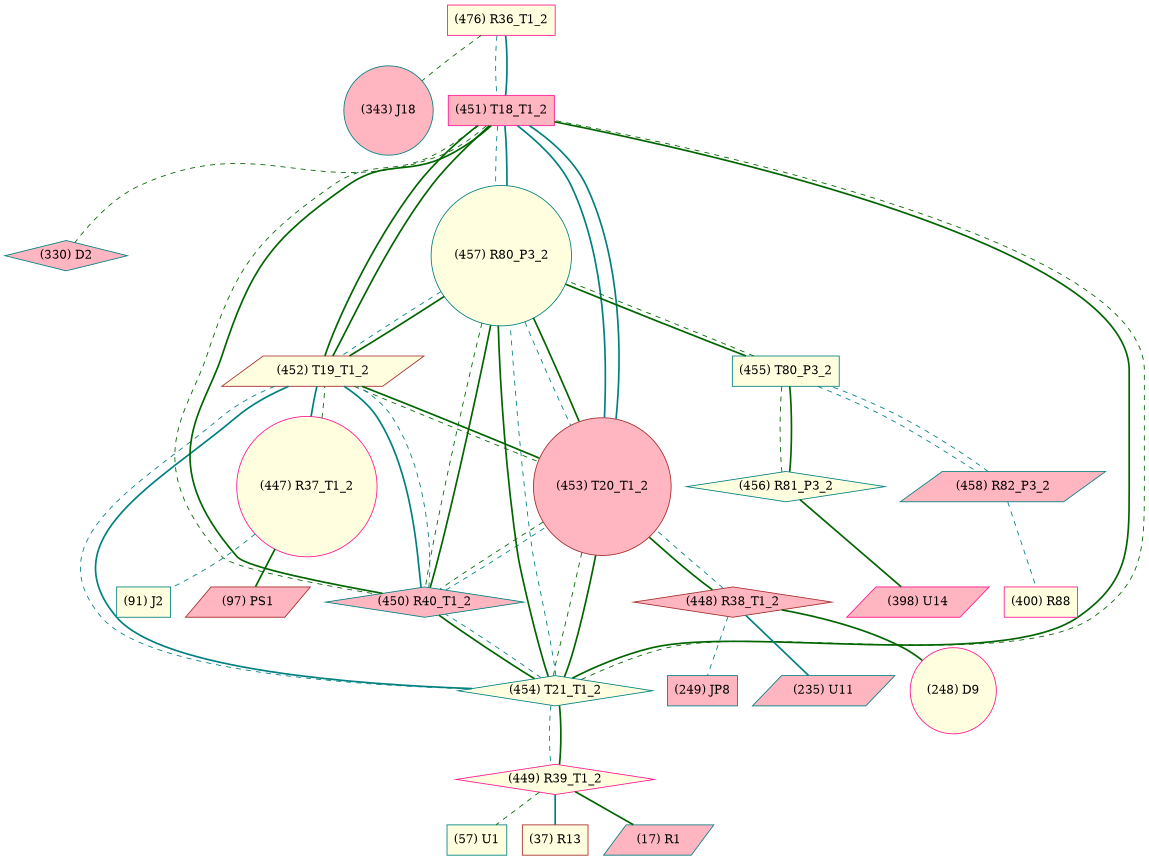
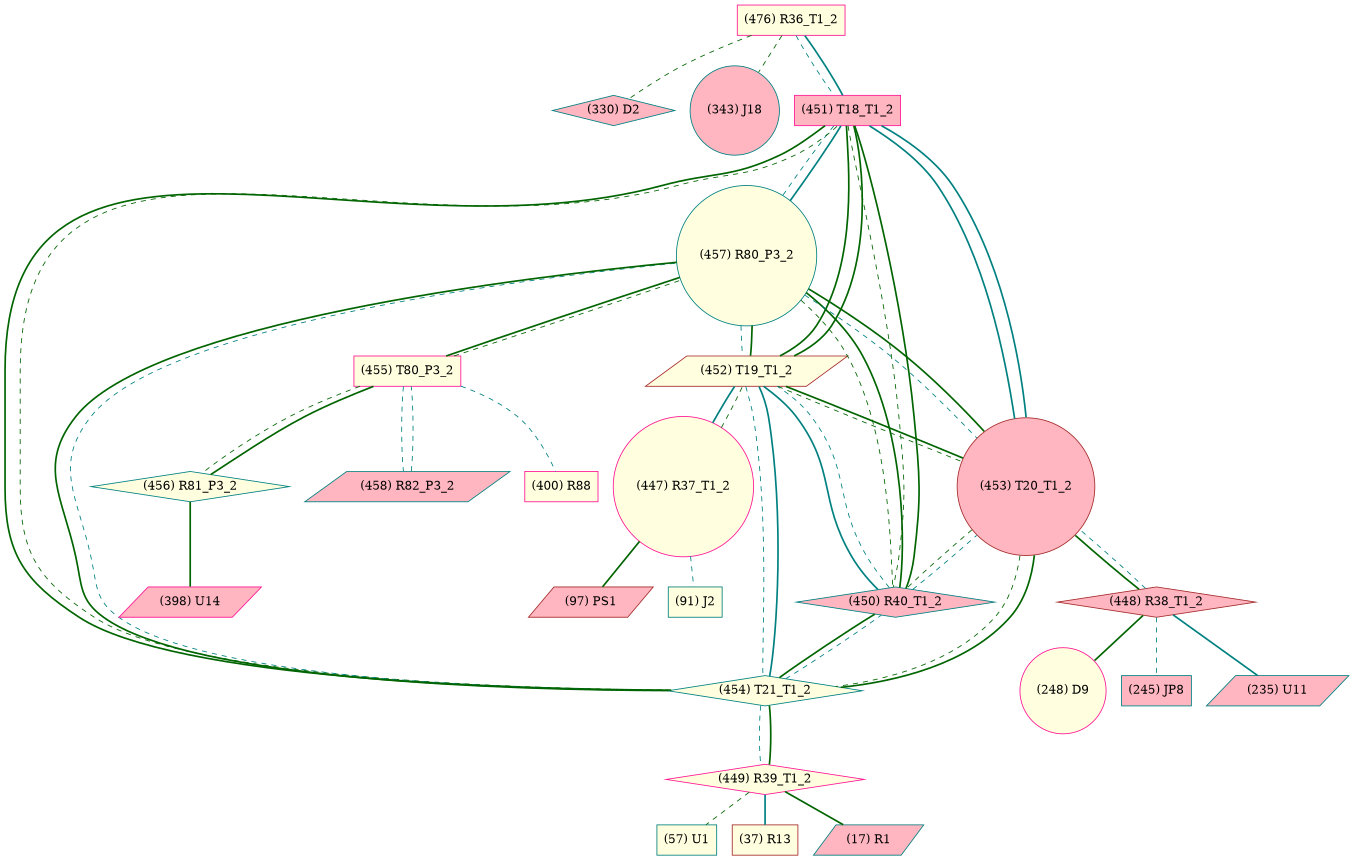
edge "(451) T18_T1_2" -- "(330) D2": now "(476) R36_T1_2" -- "(330) D2"
node "(455) T80_P3_2": color teal -> deeppink
edge "(458) R82_P3_2" -- "(400) R88": now "(455) T80_P3_2" -- "(400) R88"
node "(249) JP8": label "(249) JP8" -> "(245) JP8"
